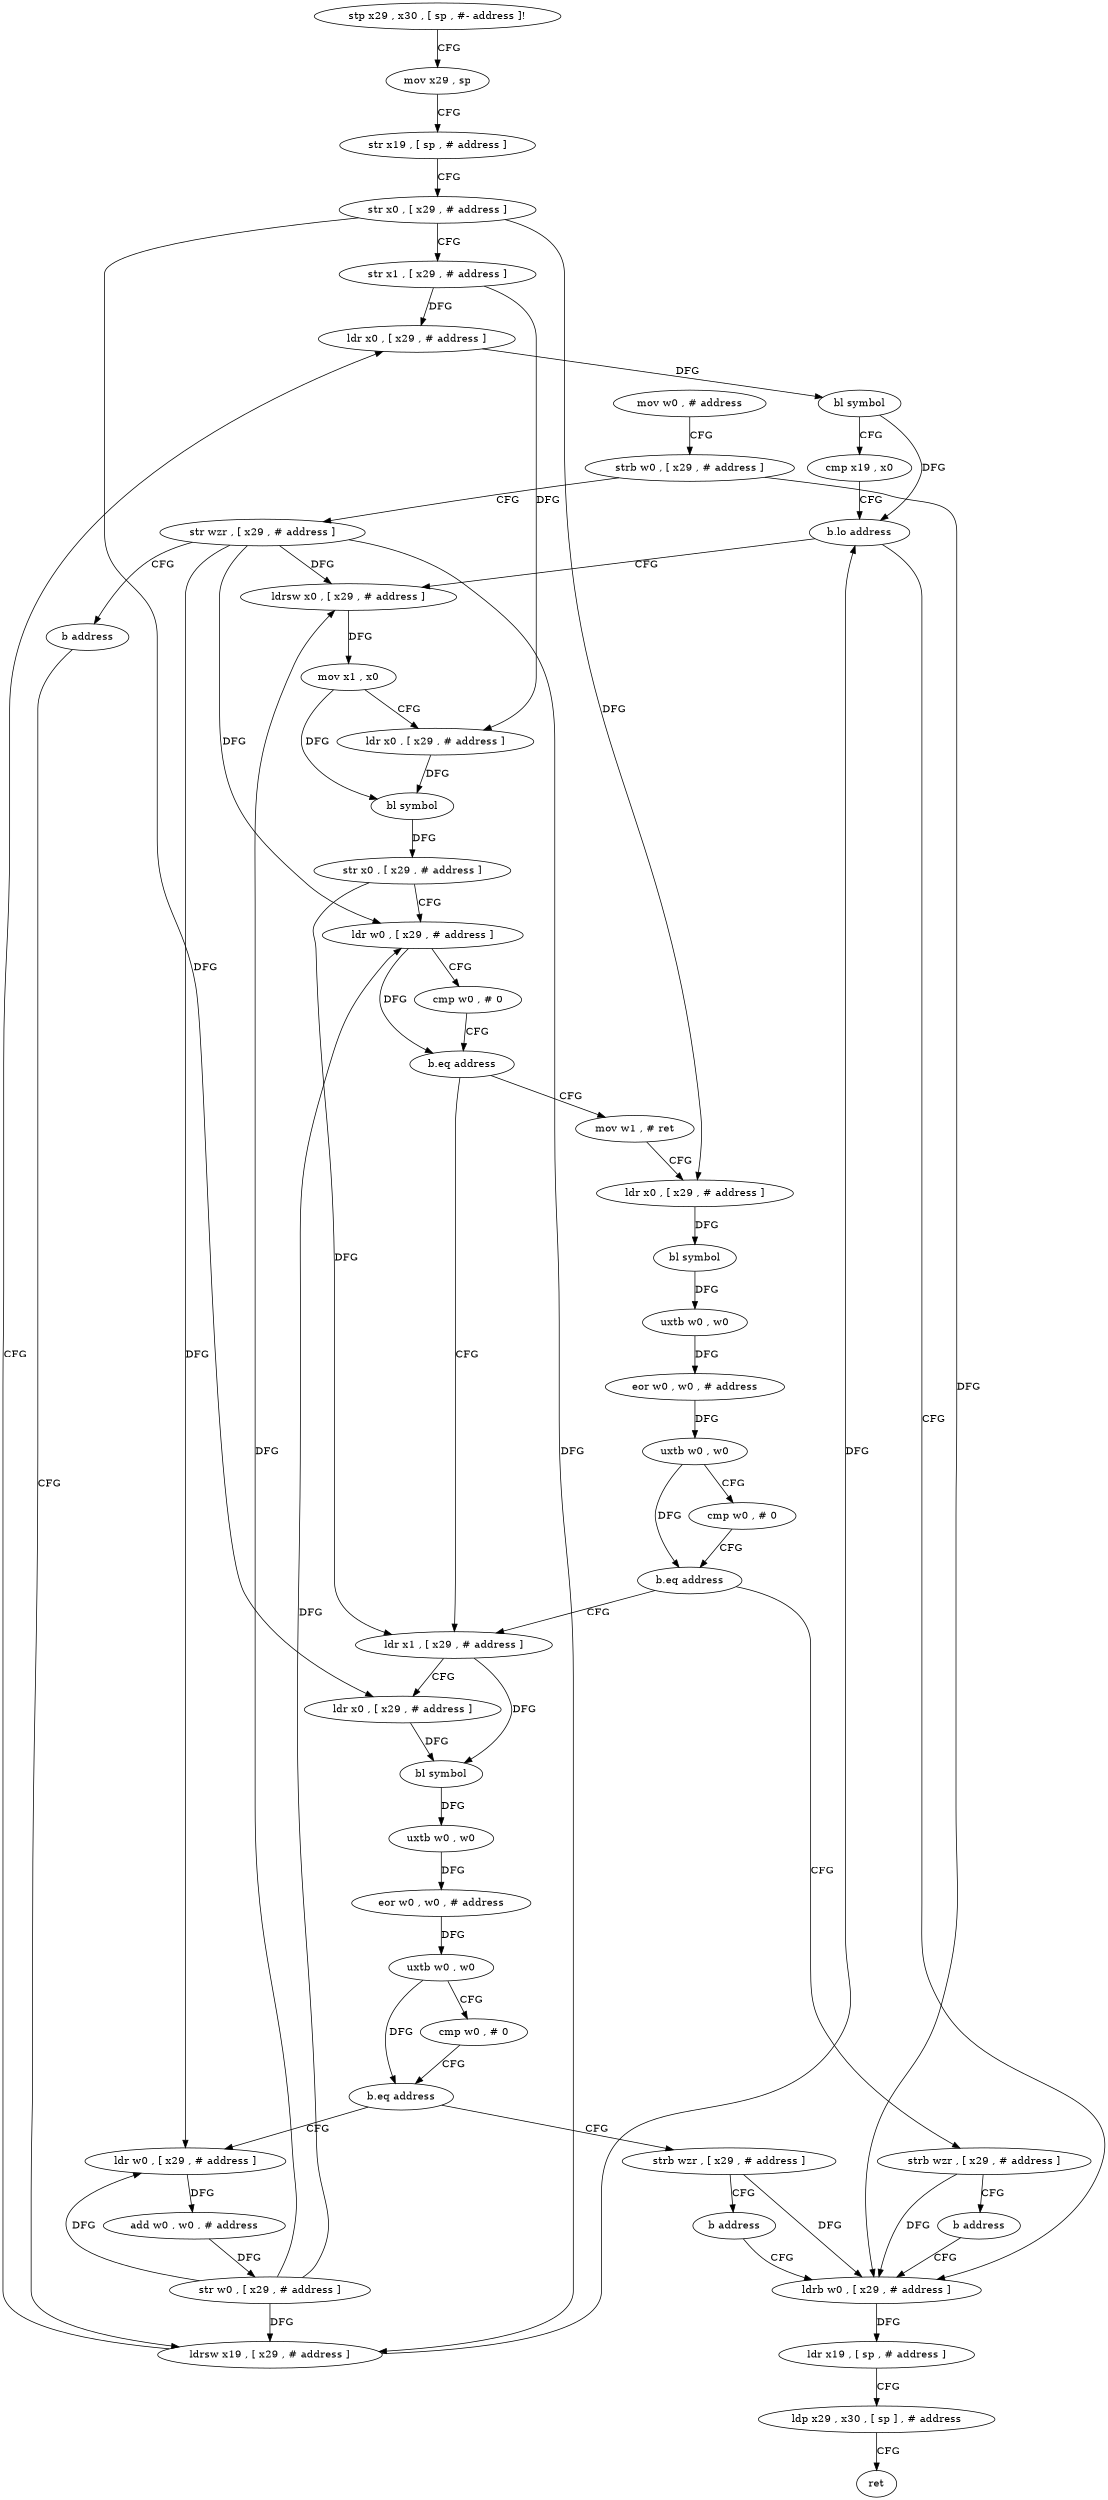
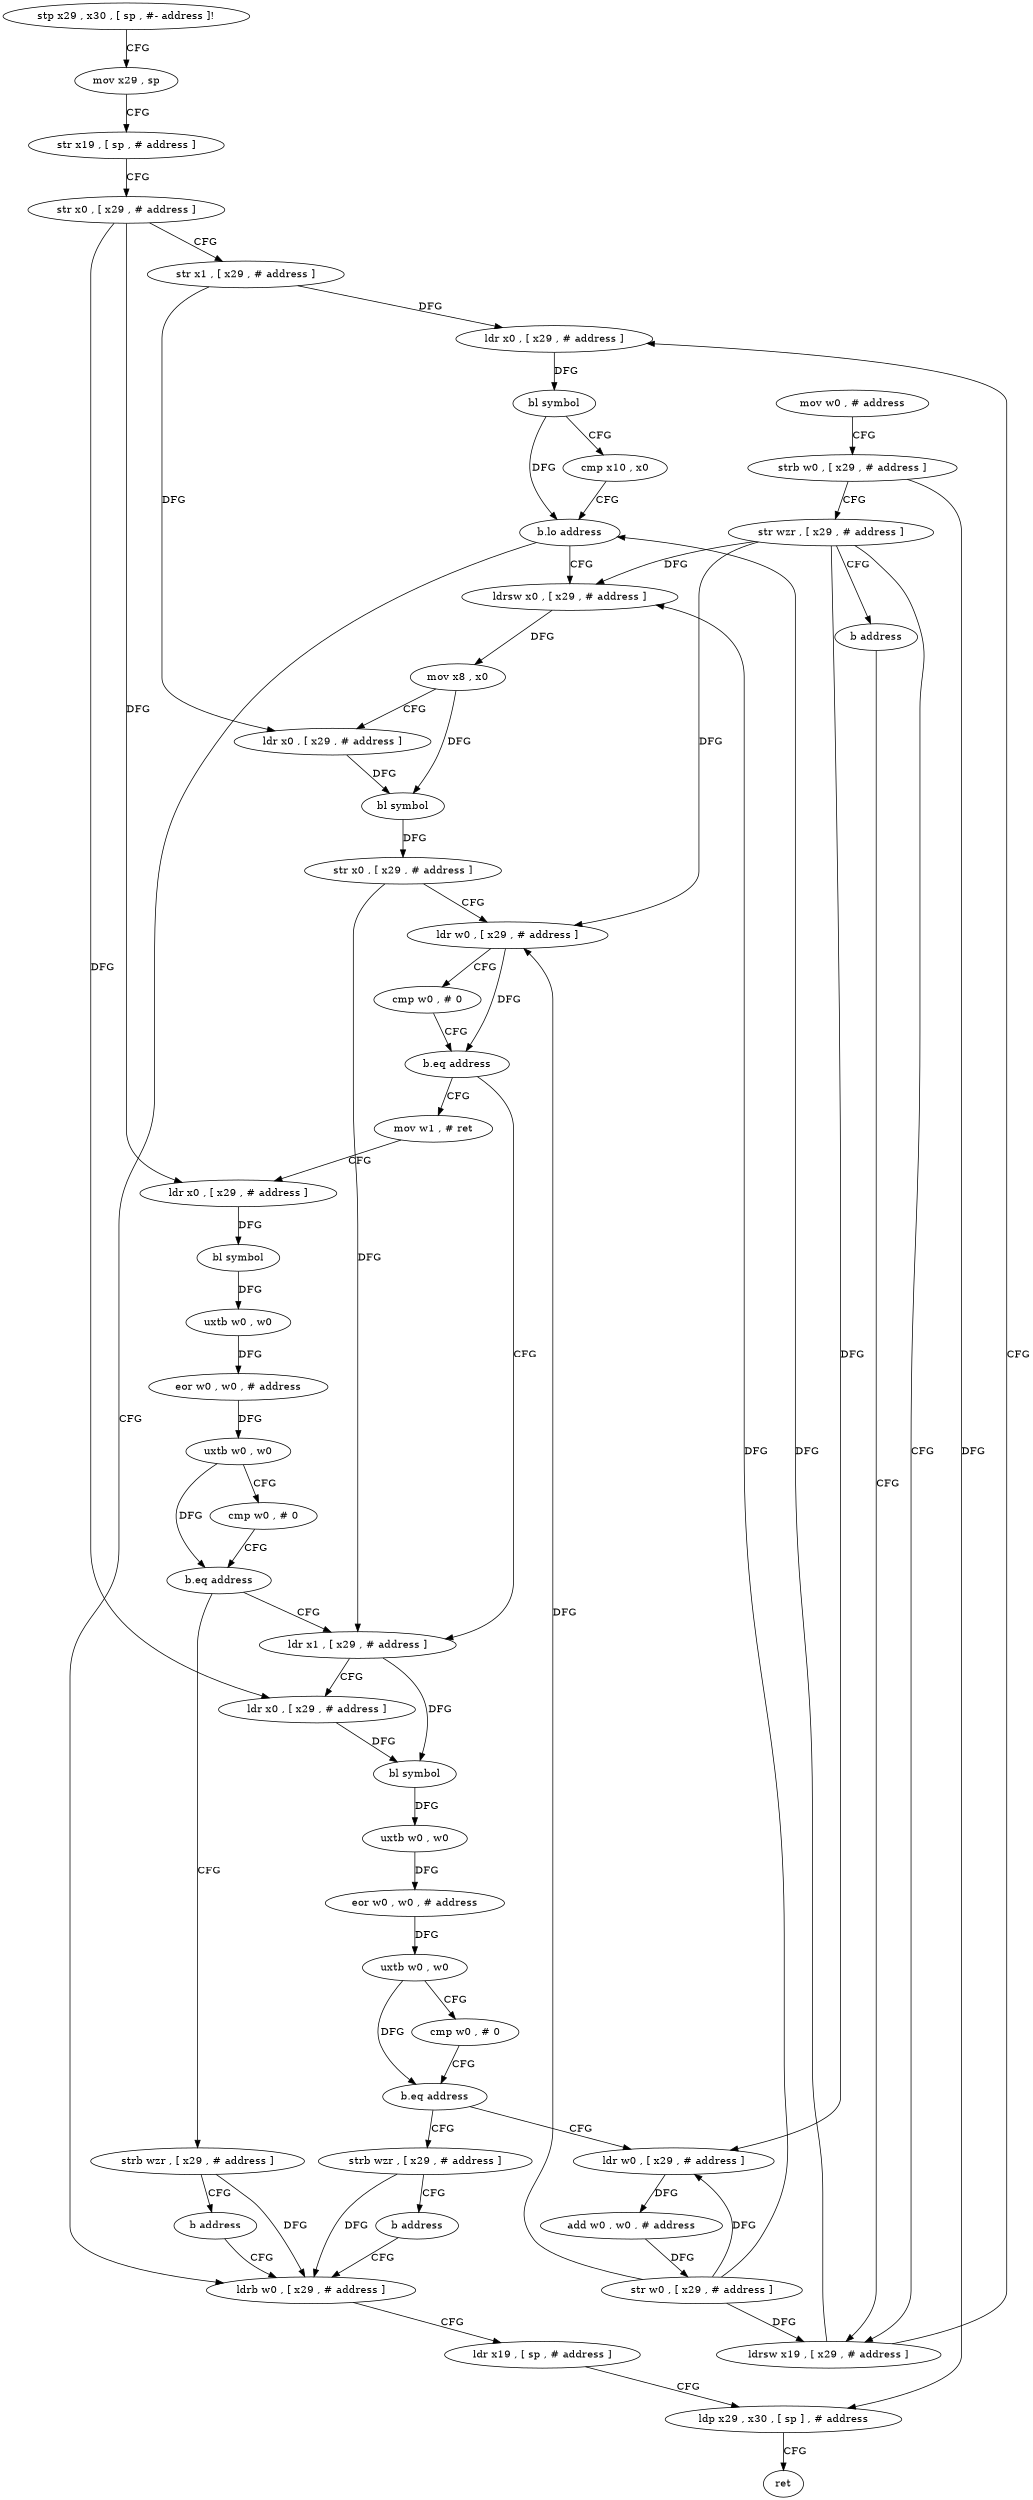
node "cmp x19 , x0": label "cmp x19 , x0" -> "cmp x10 , x0"
node "mov x1 , x0": label "mov x1 , x0" -> "mov x8 , x0"
edge "strb w0 , [ x29 , # address ]" -> "ldrb w0 , [ x29 , # address ]": now "strb w0 , [ x29 , # address ]" -> "ldp x29 , x30 , [ sp ] , # address"
edge "str wzr , [ x29 , # address ]" -> "ldrsw x19 , [ x29 , # address ]": label "DFG" -> "CFG"
edge "ldrb w0 , [ x29 , # address ]" -> "ldr x19 , [ sp , # address ]": label "DFG" -> "CFG"
